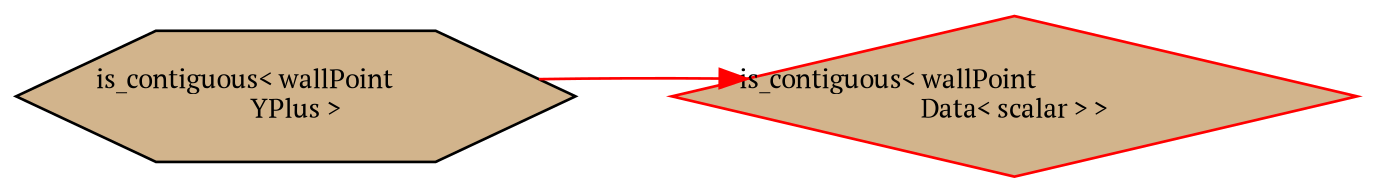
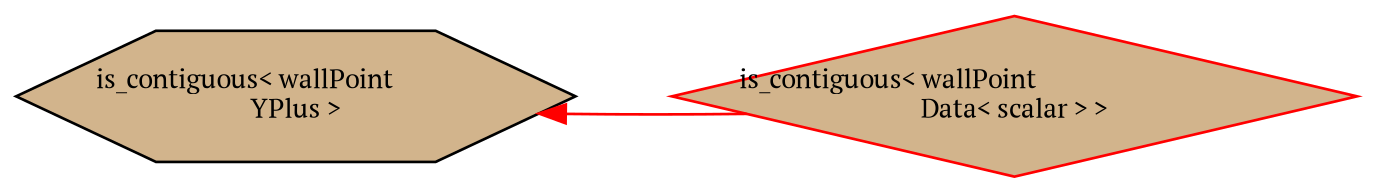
edge "is_contiguous< wallPoint YPlus >" -> "is_contiguous< wallPoint Data< scalar > >": reversed
